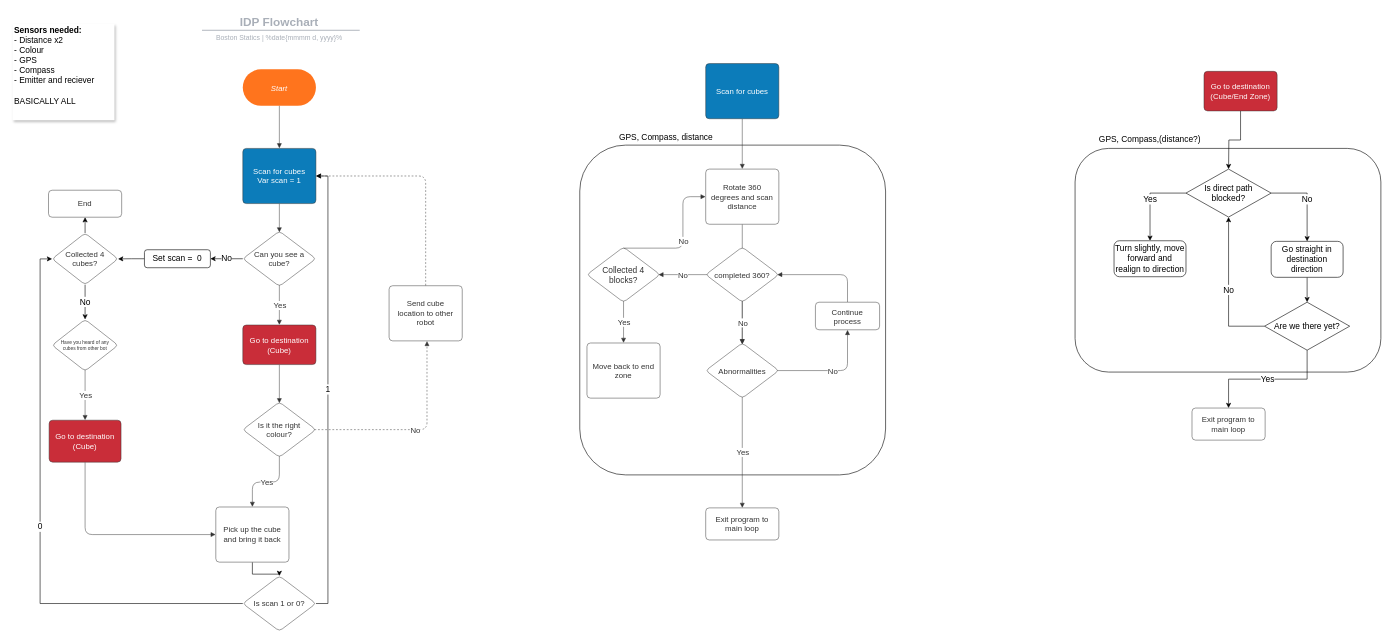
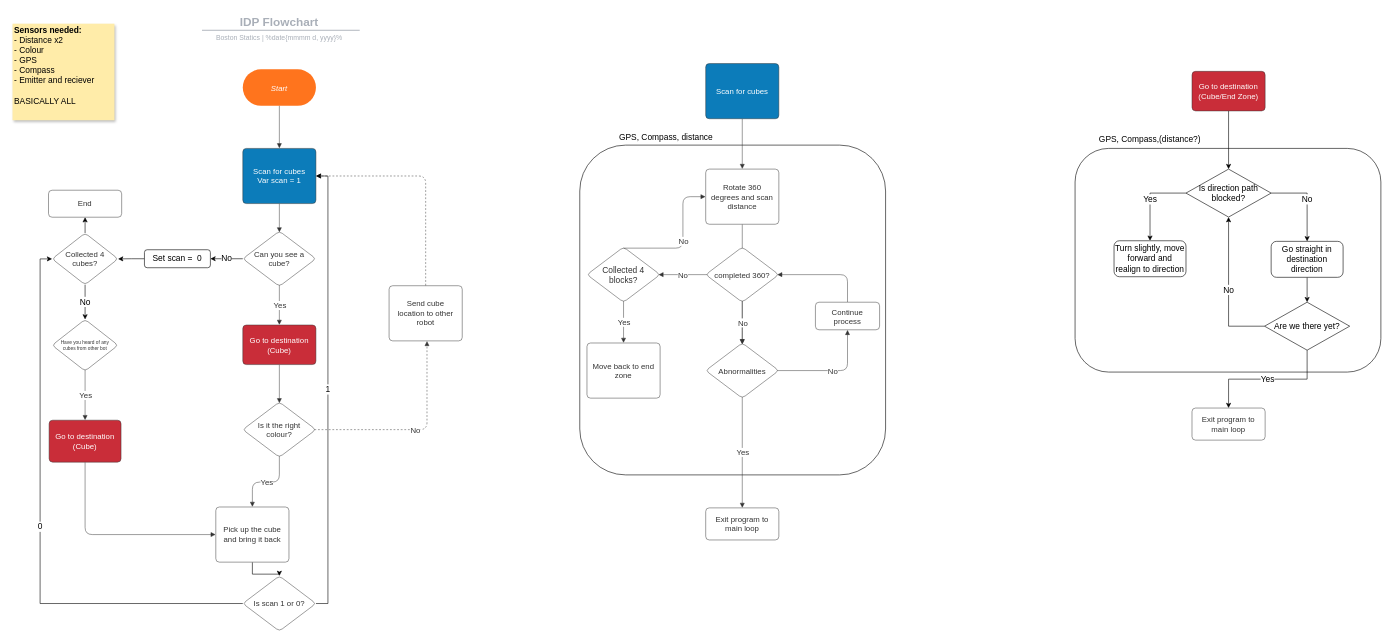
node "Sensors needed: - Distance x2 - Colour - GPS - Compass - Emitter and reciever BASICALLY ALL": fillcolor #ffffff -> #ffeca9
node "Go to destination (Cube/End Zone)": moved (1241, 91) -> (1229, 91)
node "Is direct path blocked?": label "Is direct path blocked?" -> "Is direction path blocked?"
